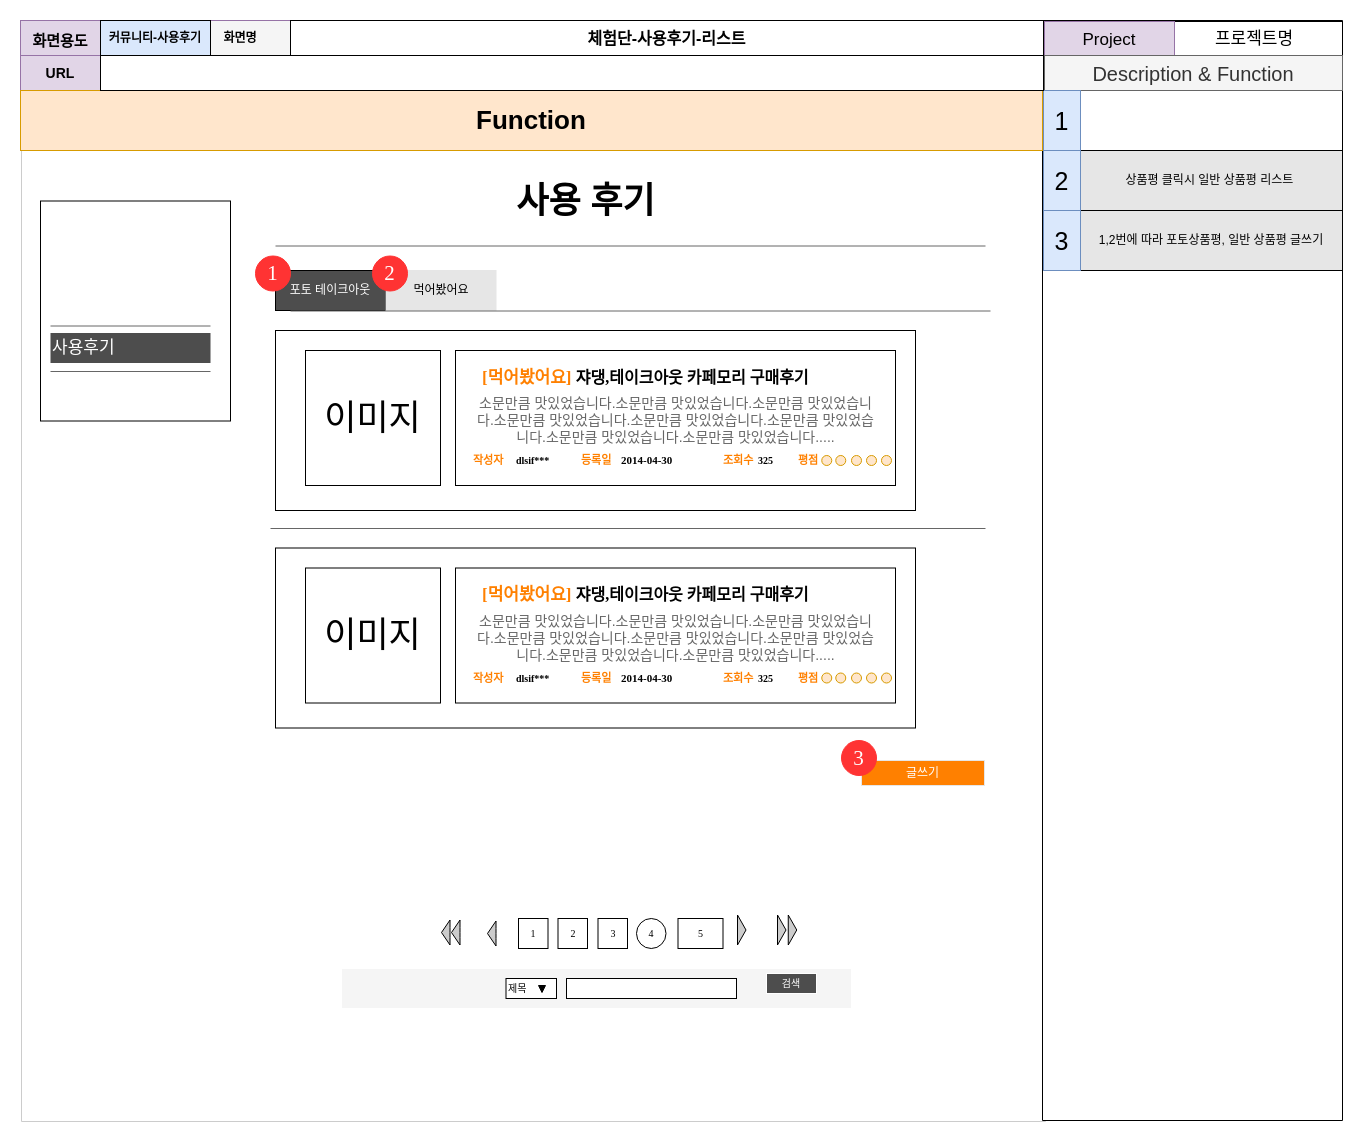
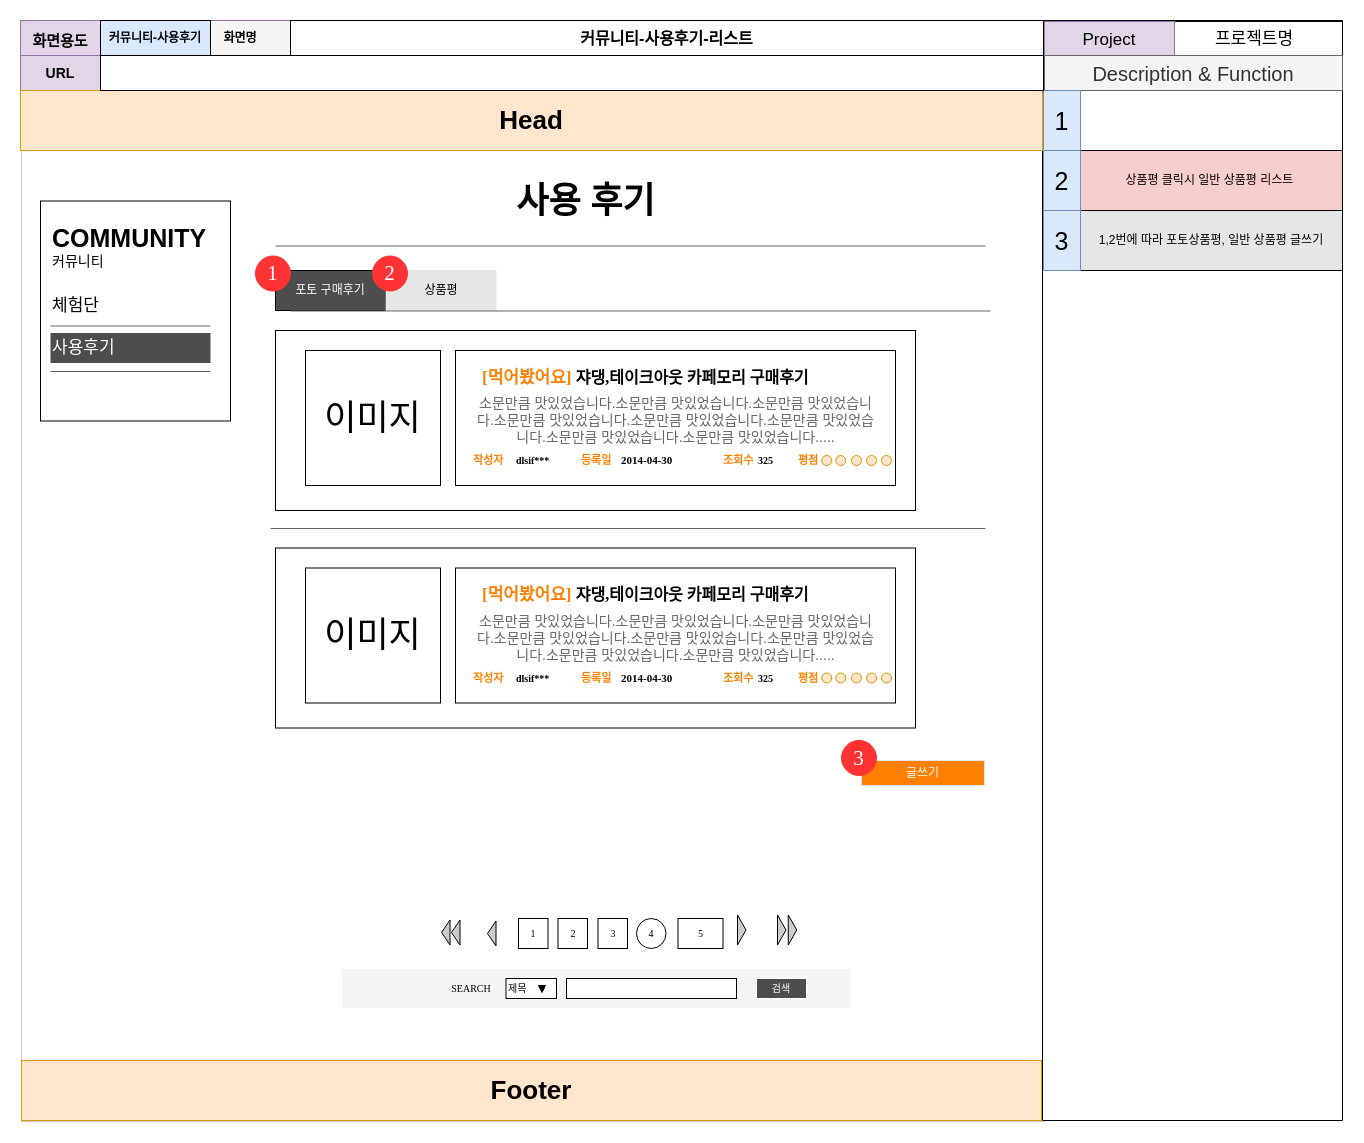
node "체험단-사용후기-리스트": label "체험단-사용후기-리스트" -> "커뮤니티-사용후기-리스트"
node "Function": label "Function" -> "Head"
node "상품평 클릭시 일반 상품평 리스트": fillcolor #e6e6e6 -> #f8cecc
node "COMMUNITY 커뮤니티": added
node "포토 테이크아웃": label "포토 테이크아웃" -> "포토 구매후기"
node "먹어봤어요": label "먹어봤어요" -> "상품평"
node "체험단": added
node "검색": moved (792, 984) -> (782, 989)
node "SEARCH": added
node "Footer": added
